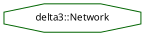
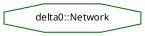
node "delta3::Network": label "delta3::Network" -> "delta0::Network"
